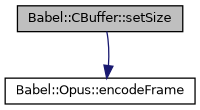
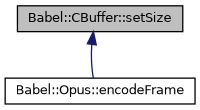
edge "Babel::CBuffer::setSize" -> "Babel::Opus::encodeFrame": reversed
